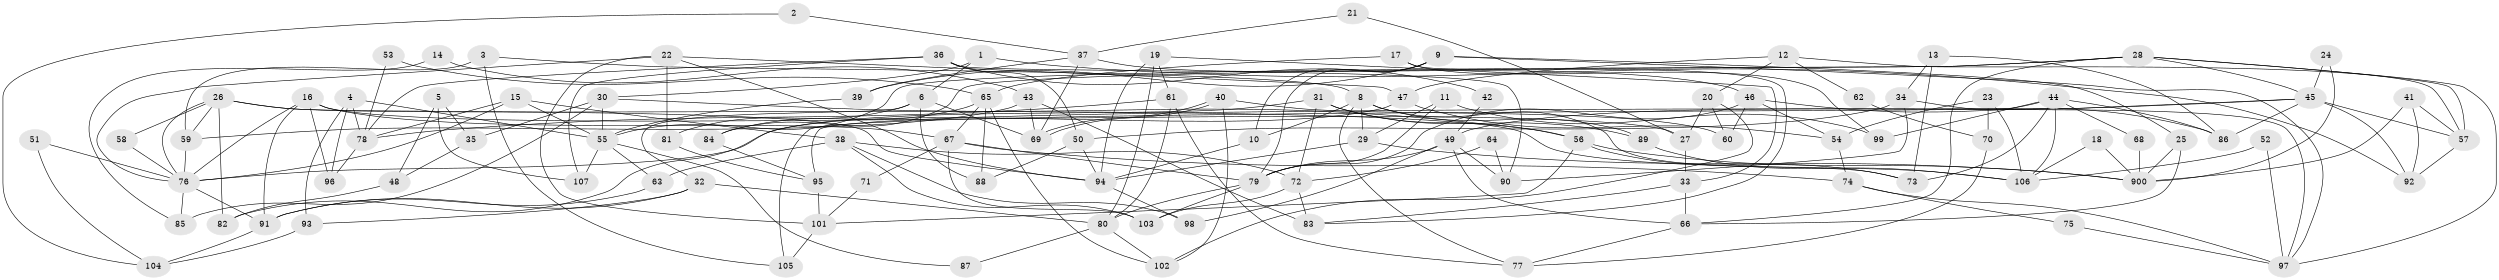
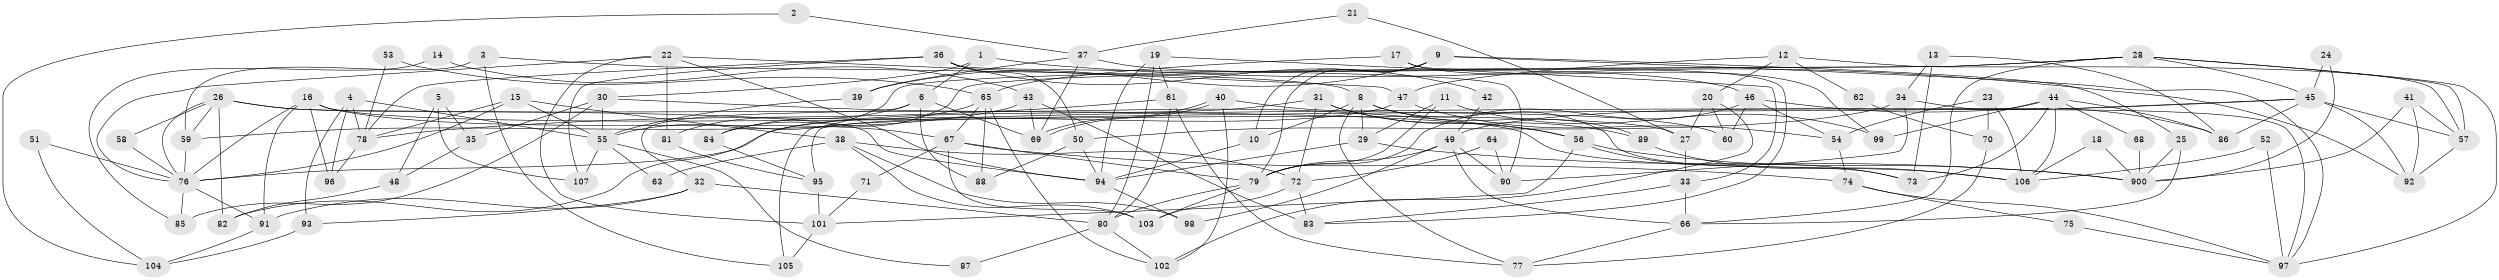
edge "63" -- "91": removed
